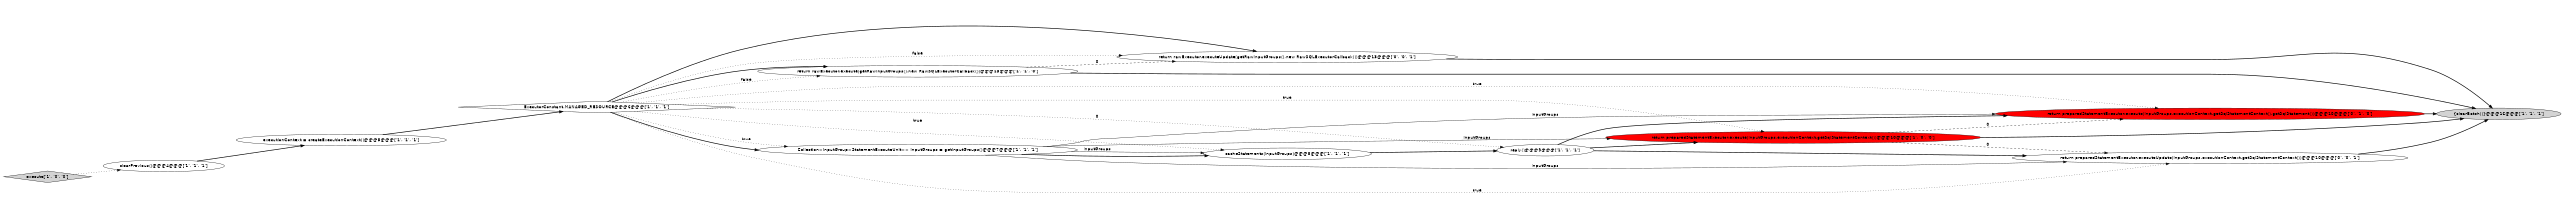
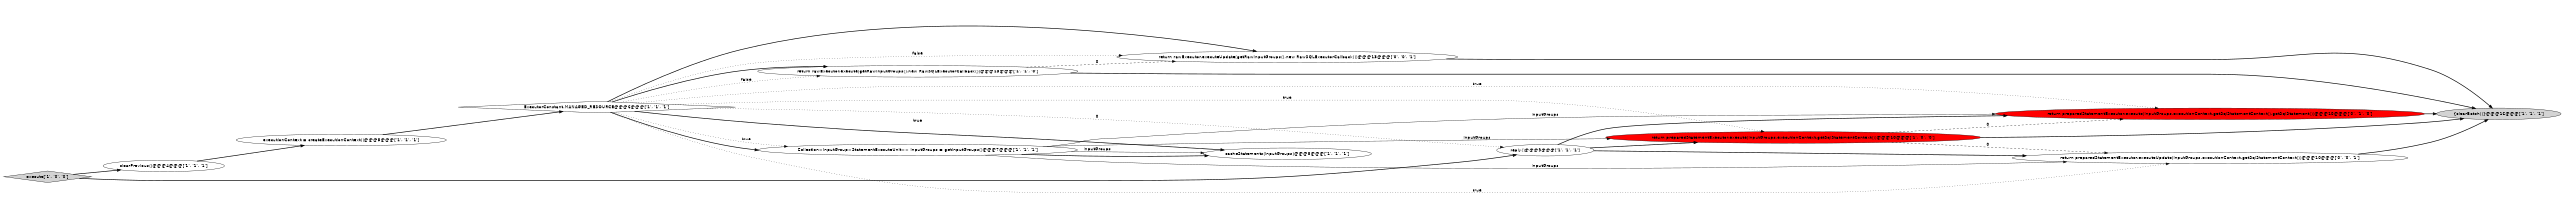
edge "ExecutorConstant.MANAGED_RESOURCE@@@6@@@['1', '1', '1']" -> "cacheStatements(inputGroups)@@@8@@@['1', '1', '1']": style dotted -> bold
edge "cacheStatements(inputGroups)@@@8@@@['1', '1', '1']" -> "reply()@@@9@@@['1', '1', '1']": now "execute['1', '0', '0']" -> "reply()@@@9@@@['1', '1', '1']"
edge "execute['1', '0', '0']" -> "clearPrevious()@@@4@@@['1', '1', '1']": style dotted -> bold
